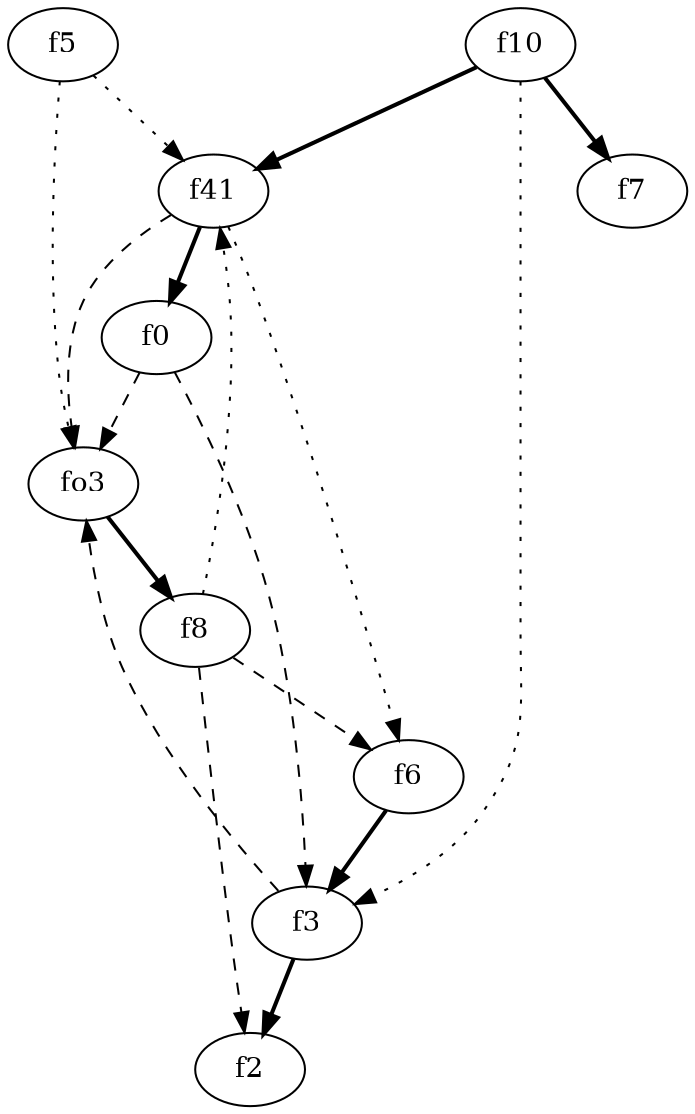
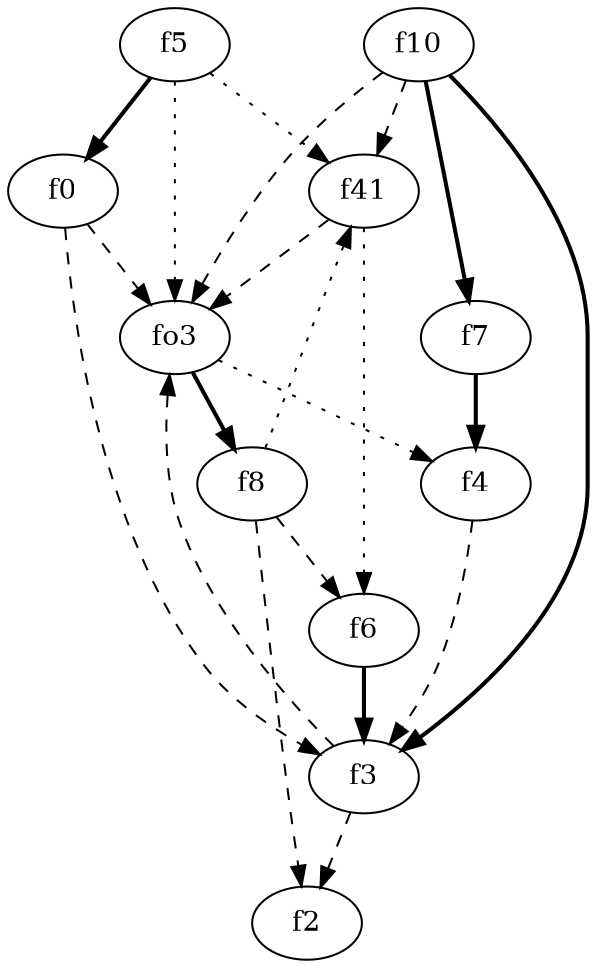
edge "f10" -> "f41": style bold -> dashed
edge "f10" -> "fo3": added
edge "f41" -> "f0": now "f5" -> "f0"
node "f4": added
edge "f10" -> "f3": style dotted -> bold
edge "f3" -> "f2": style bold -> dashed
